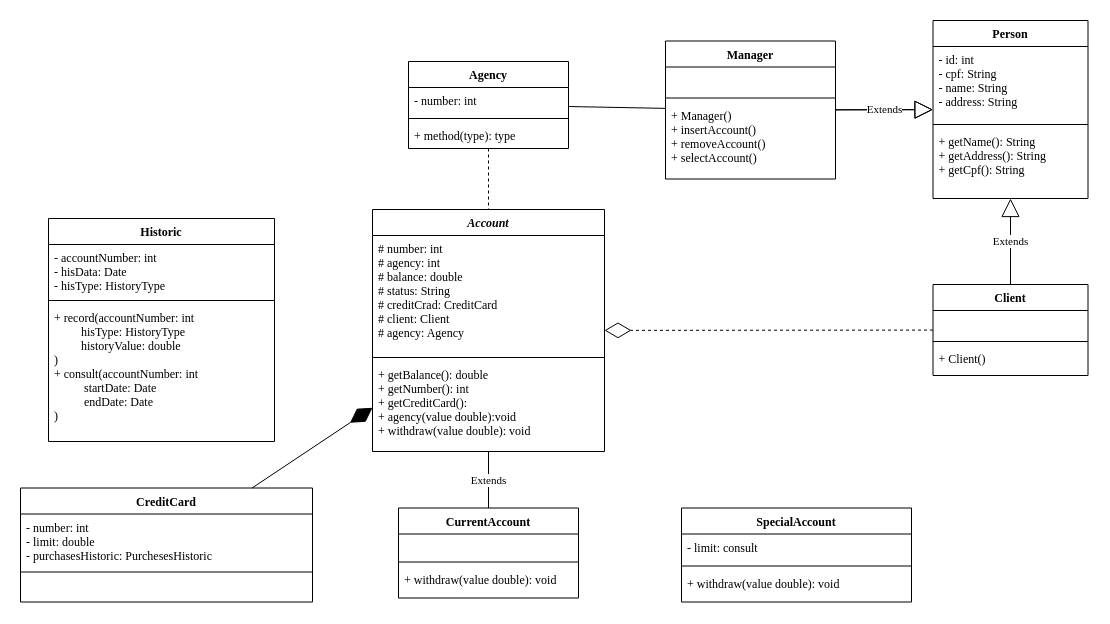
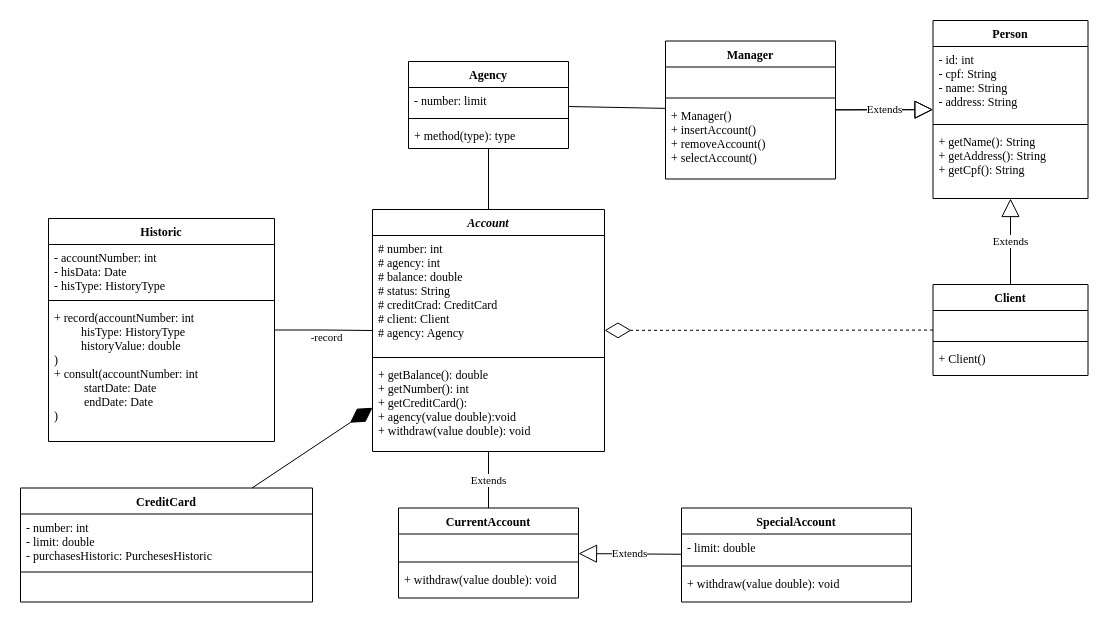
node "- number: int": label "- number: int" -> "- number: limit"
edge "Agency" -- "Account": style dashed -> solid
edge "Historic" -- "Account": added, label "-record"
node "- limit: consult": label "- limit: consult" -> "- limit: double"
edge "SpecialAccount" -> "CurrentAccount": added, label "Extends"
